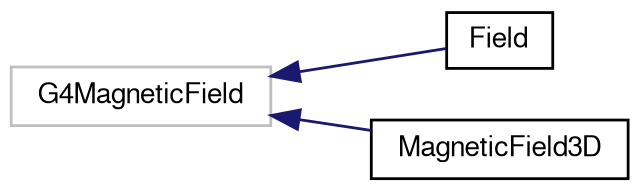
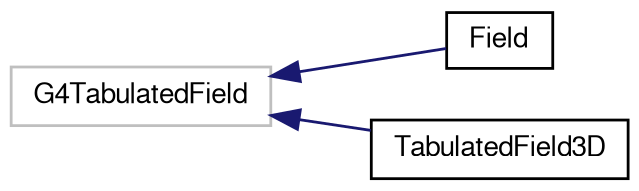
node "G4MagneticField": label "G4MagneticField" -> "G4TabulatedField"
node "MagneticField3D": label "MagneticField3D" -> "TabulatedField3D"
